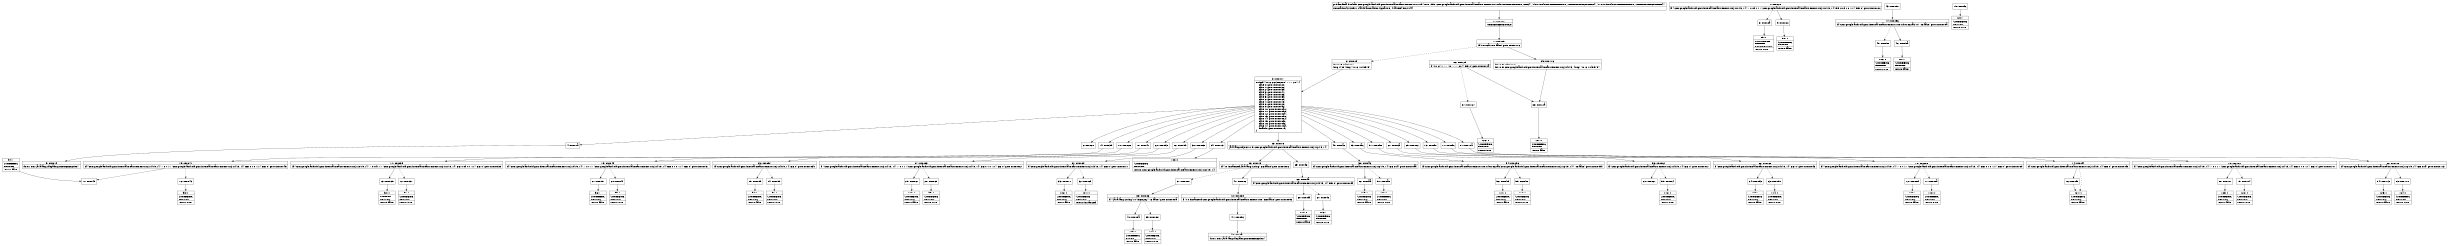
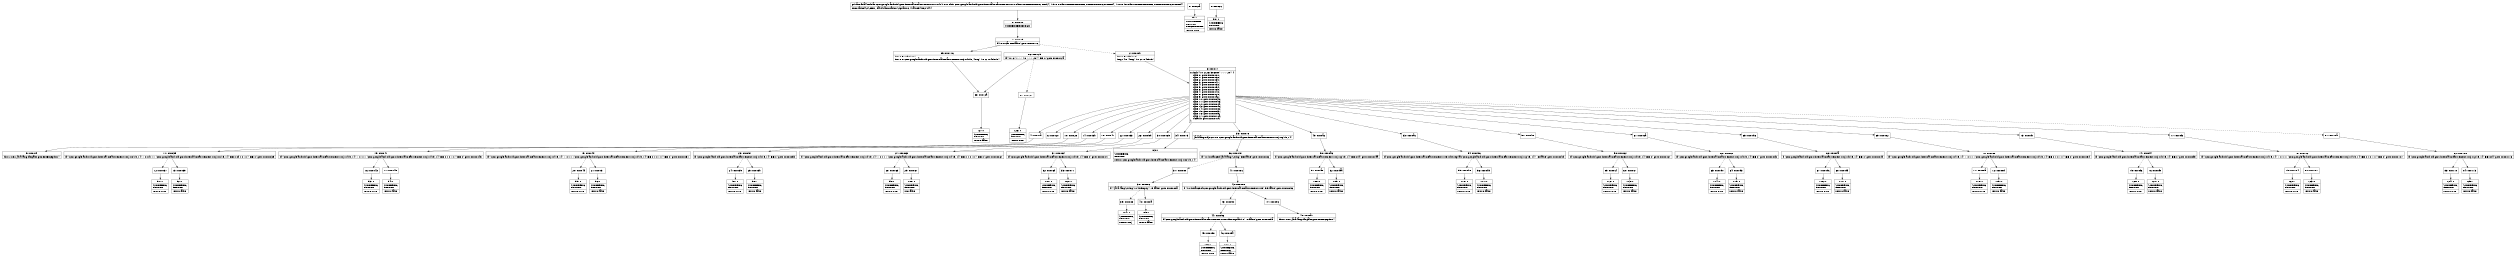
node "7: 0x0028": removed
edge "3: 0x0017" -> "81: 0x010a": style solid -> dashed
edge "35: 0x0078" -> "65: 0x00d6": now "3: 0x0017" -> "65: 0x00d6"
edge "94: ?" -> "17: 0x0045": reversed
edge "74: 0x00f4" -> "121: ?": now "74: 0x00f4" -> "75: 0x00f6"
node "113: ?": added
edge "42: 0x008e" -> "43: 0x0090": added
node "92: ?": text "METHOD" -> "SYNTHETIC"
node "100: ?": text "return false" -> "zzm false"
node "101: ?": text "return instanceof" -> "return true"
node "105: ?": text "BLOCK" -> "RETURN"
node "104: ?": text "return true" -> "return zzxj"
